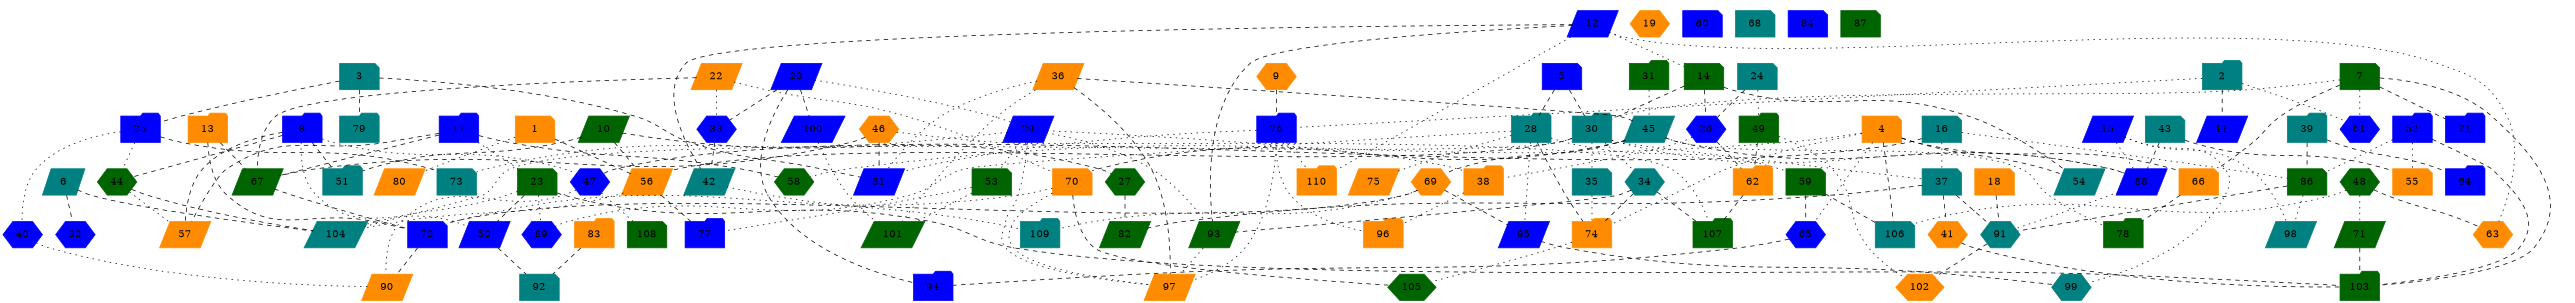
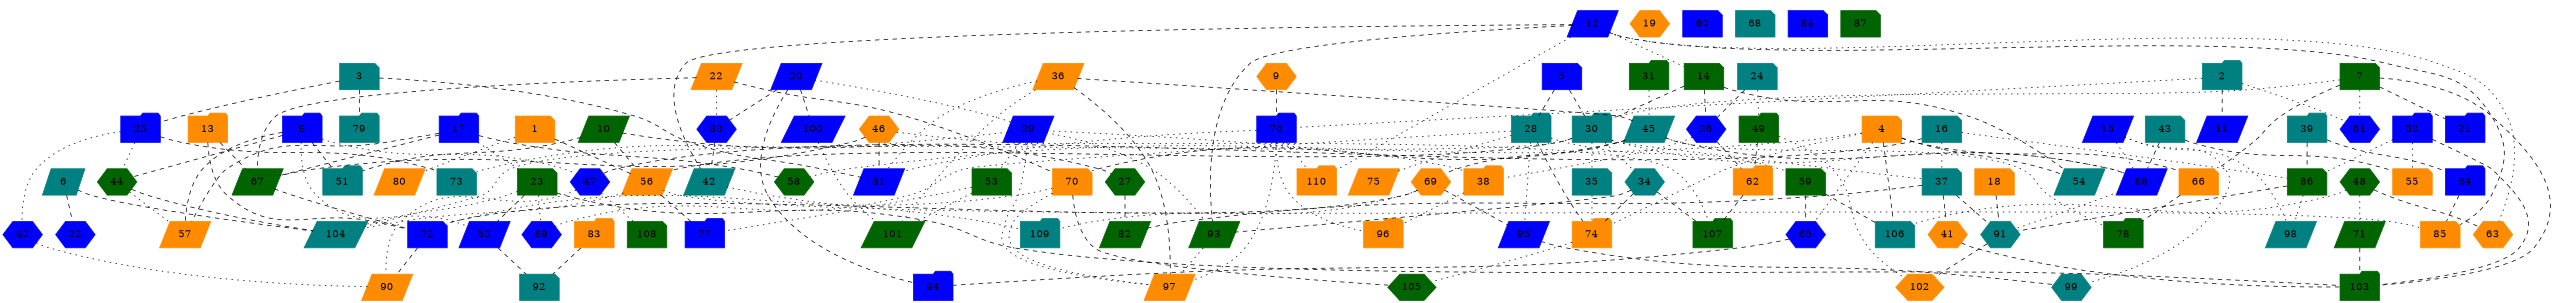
edge "22" -- "70": style dotted -> dashed
node "85": added
